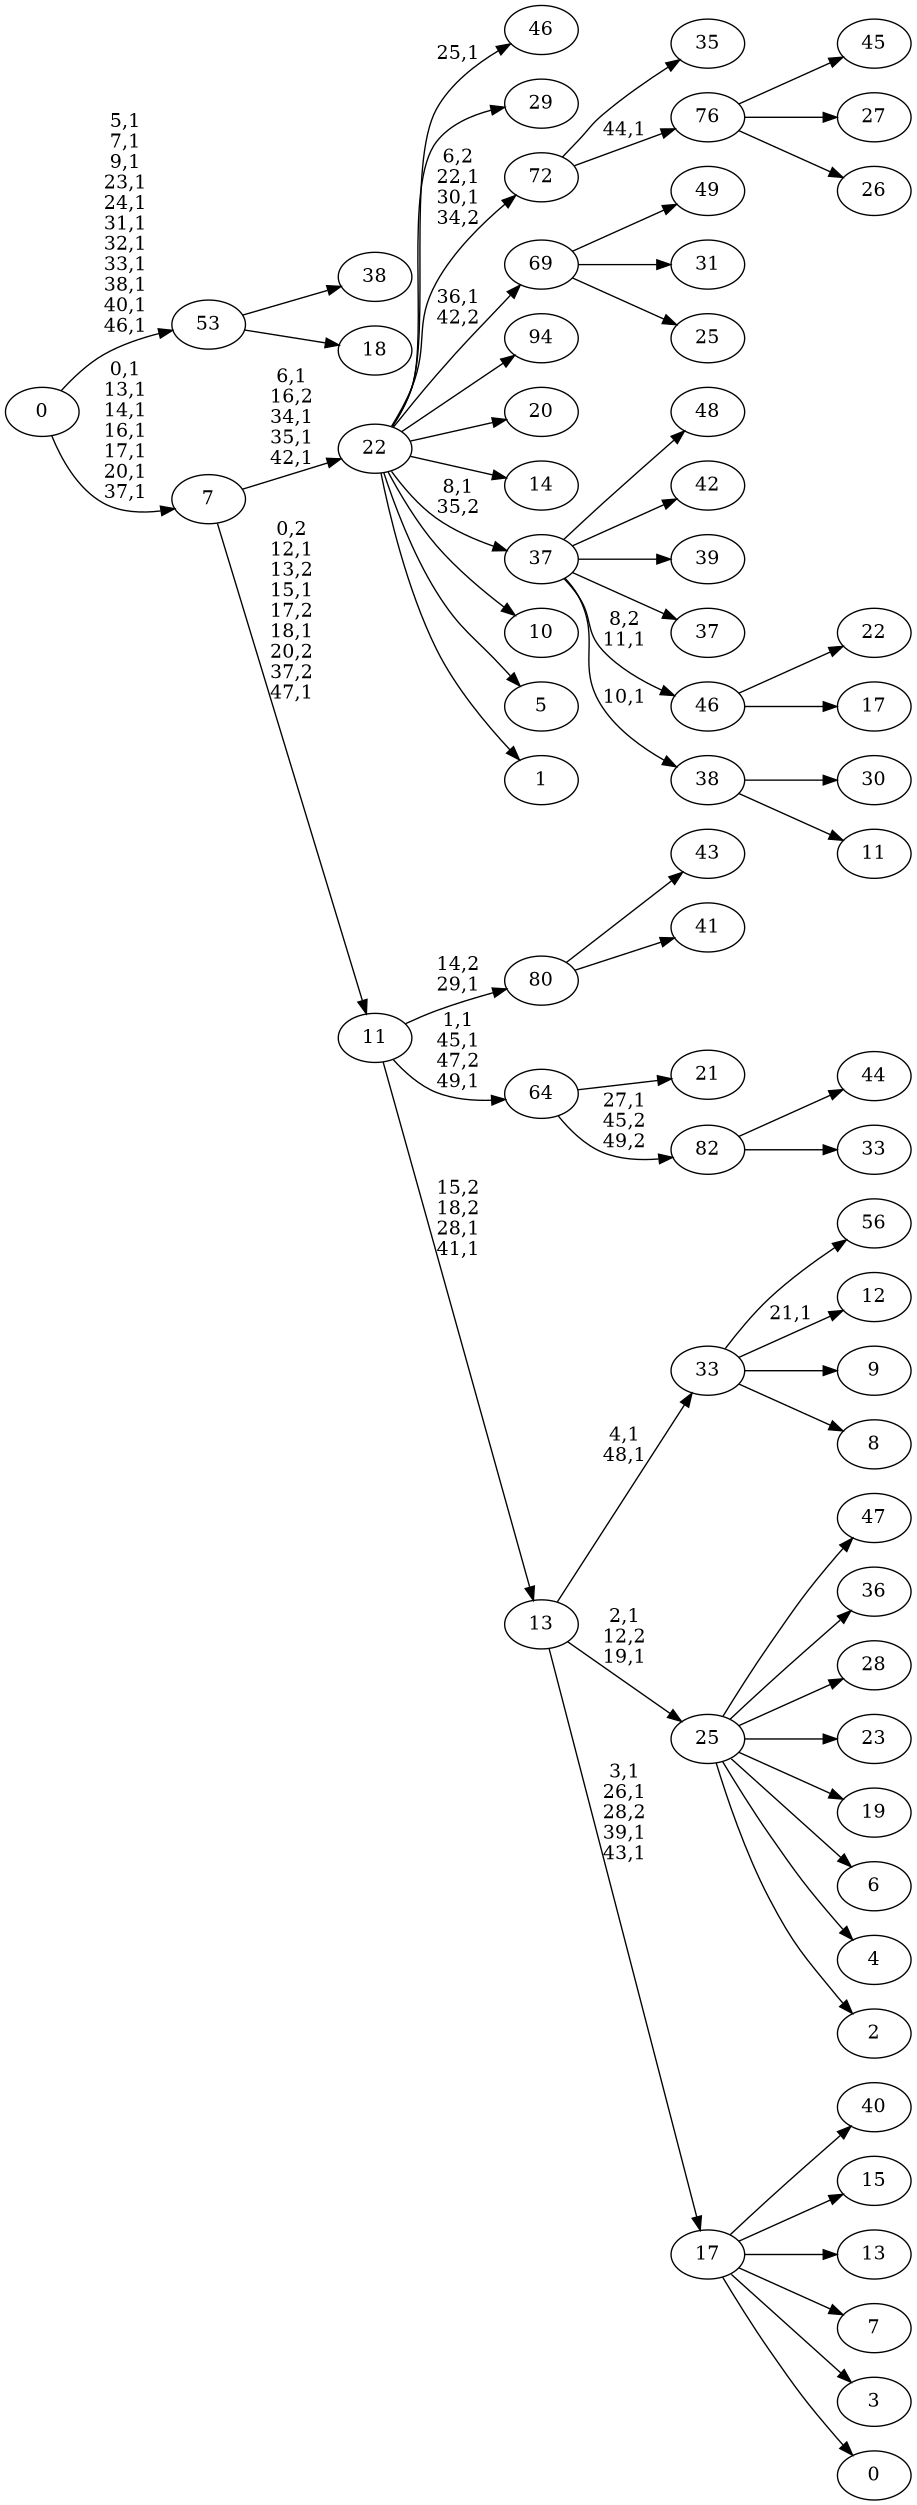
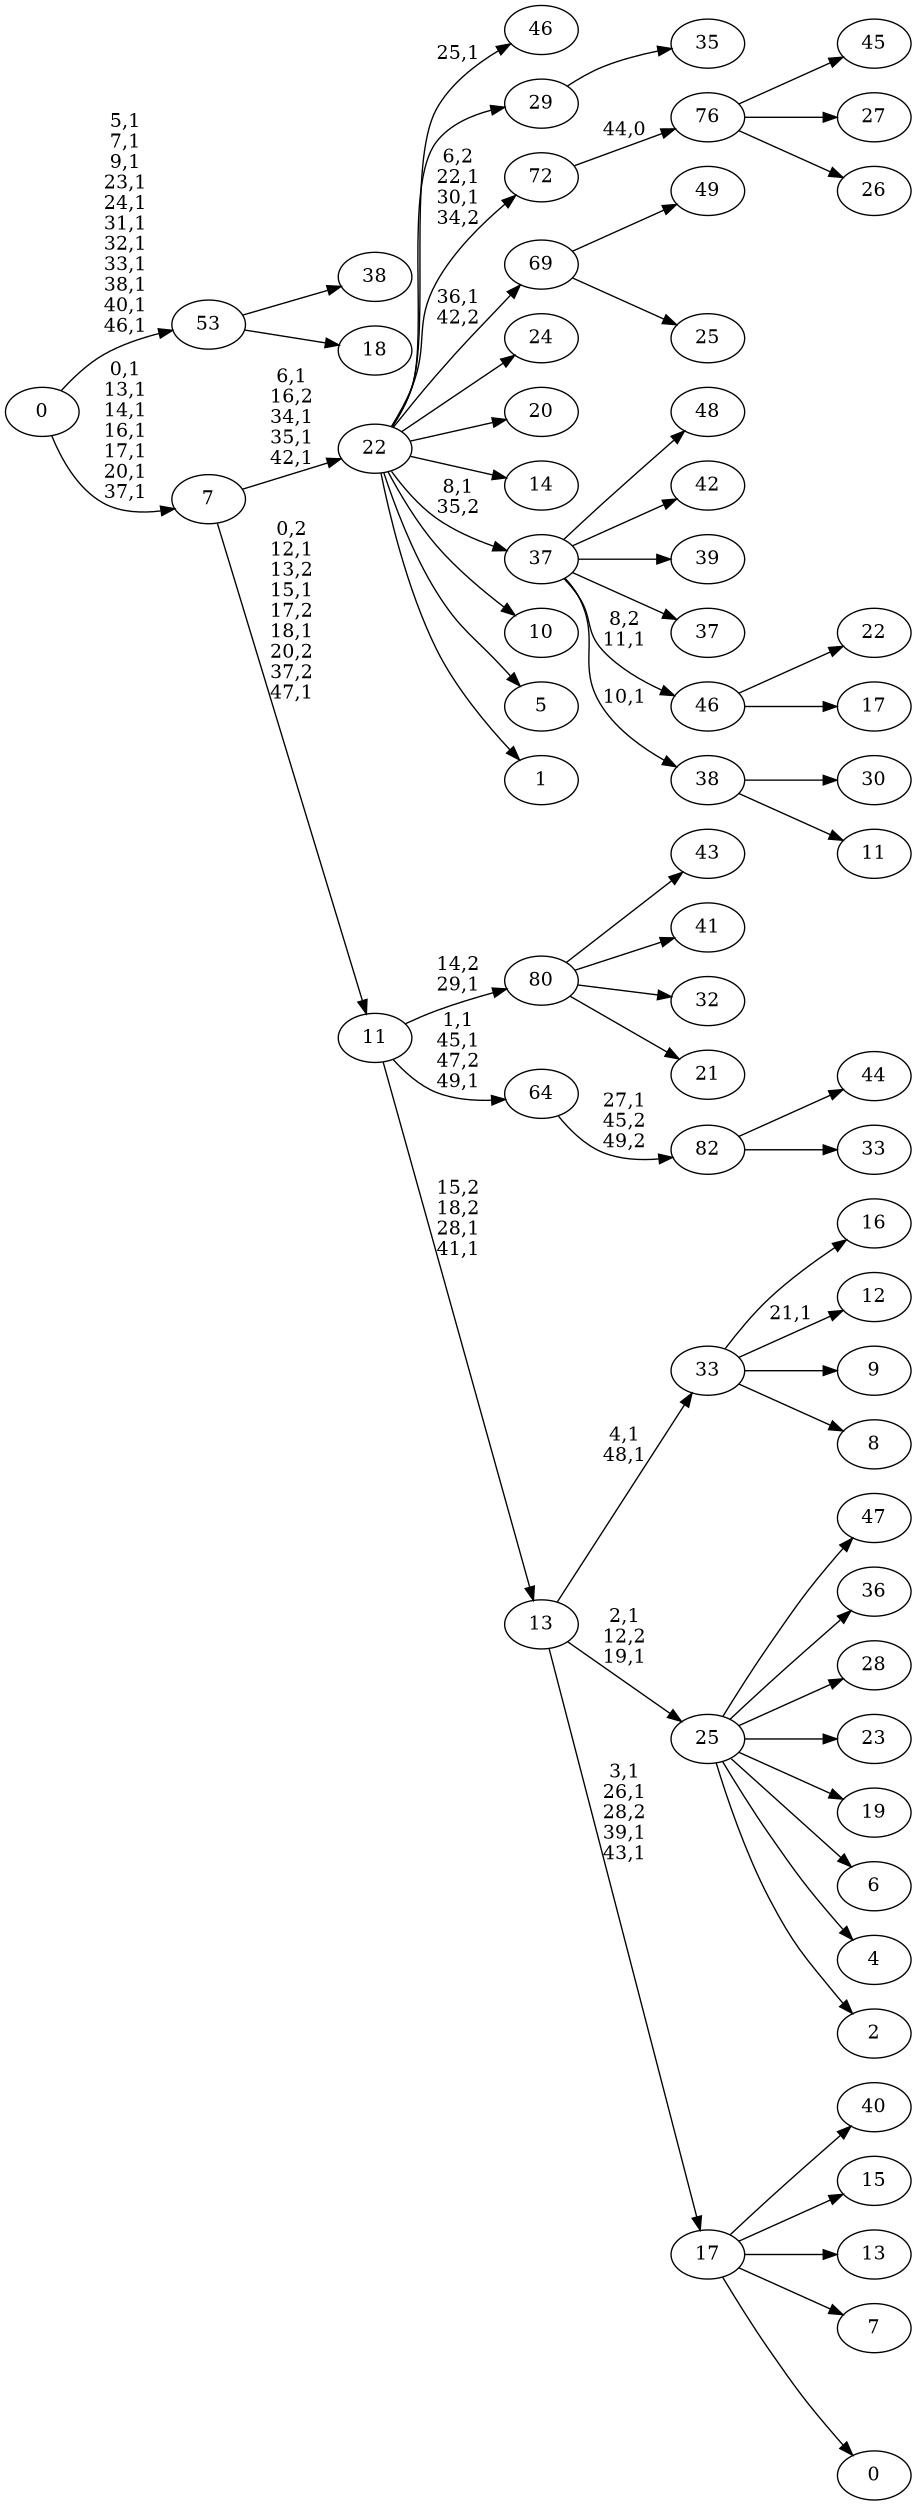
edge "72" -> "35": now "29" -> "35"
edge "72" -> "76": label "44,1" -> "44,0"
node "31": removed
node "94": label "94" -> "24"
node "32": added
edge "64" -> "21": now "80" -> "21"
node "56": label "56" -> "16"
node "3": removed
